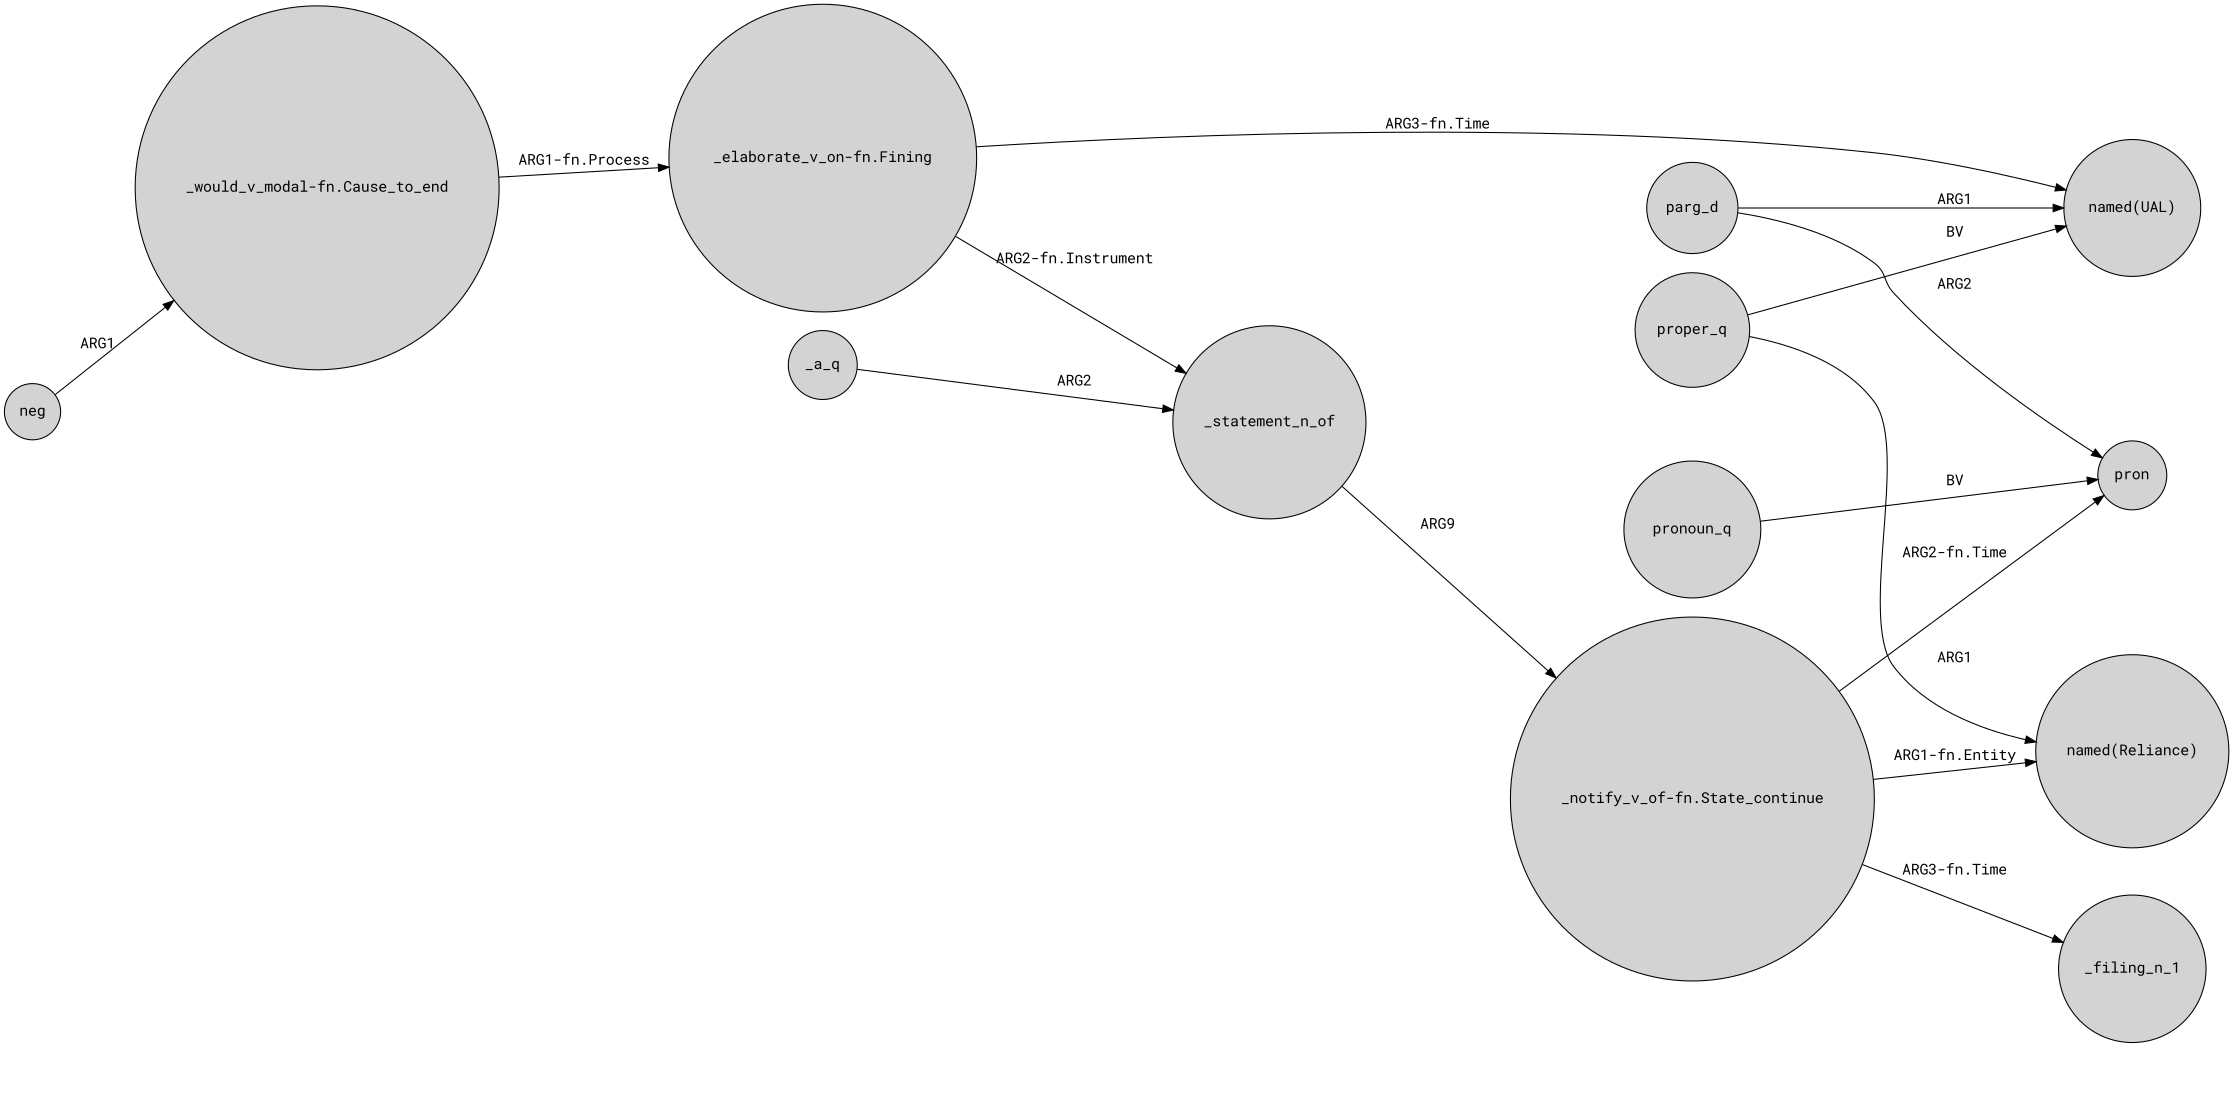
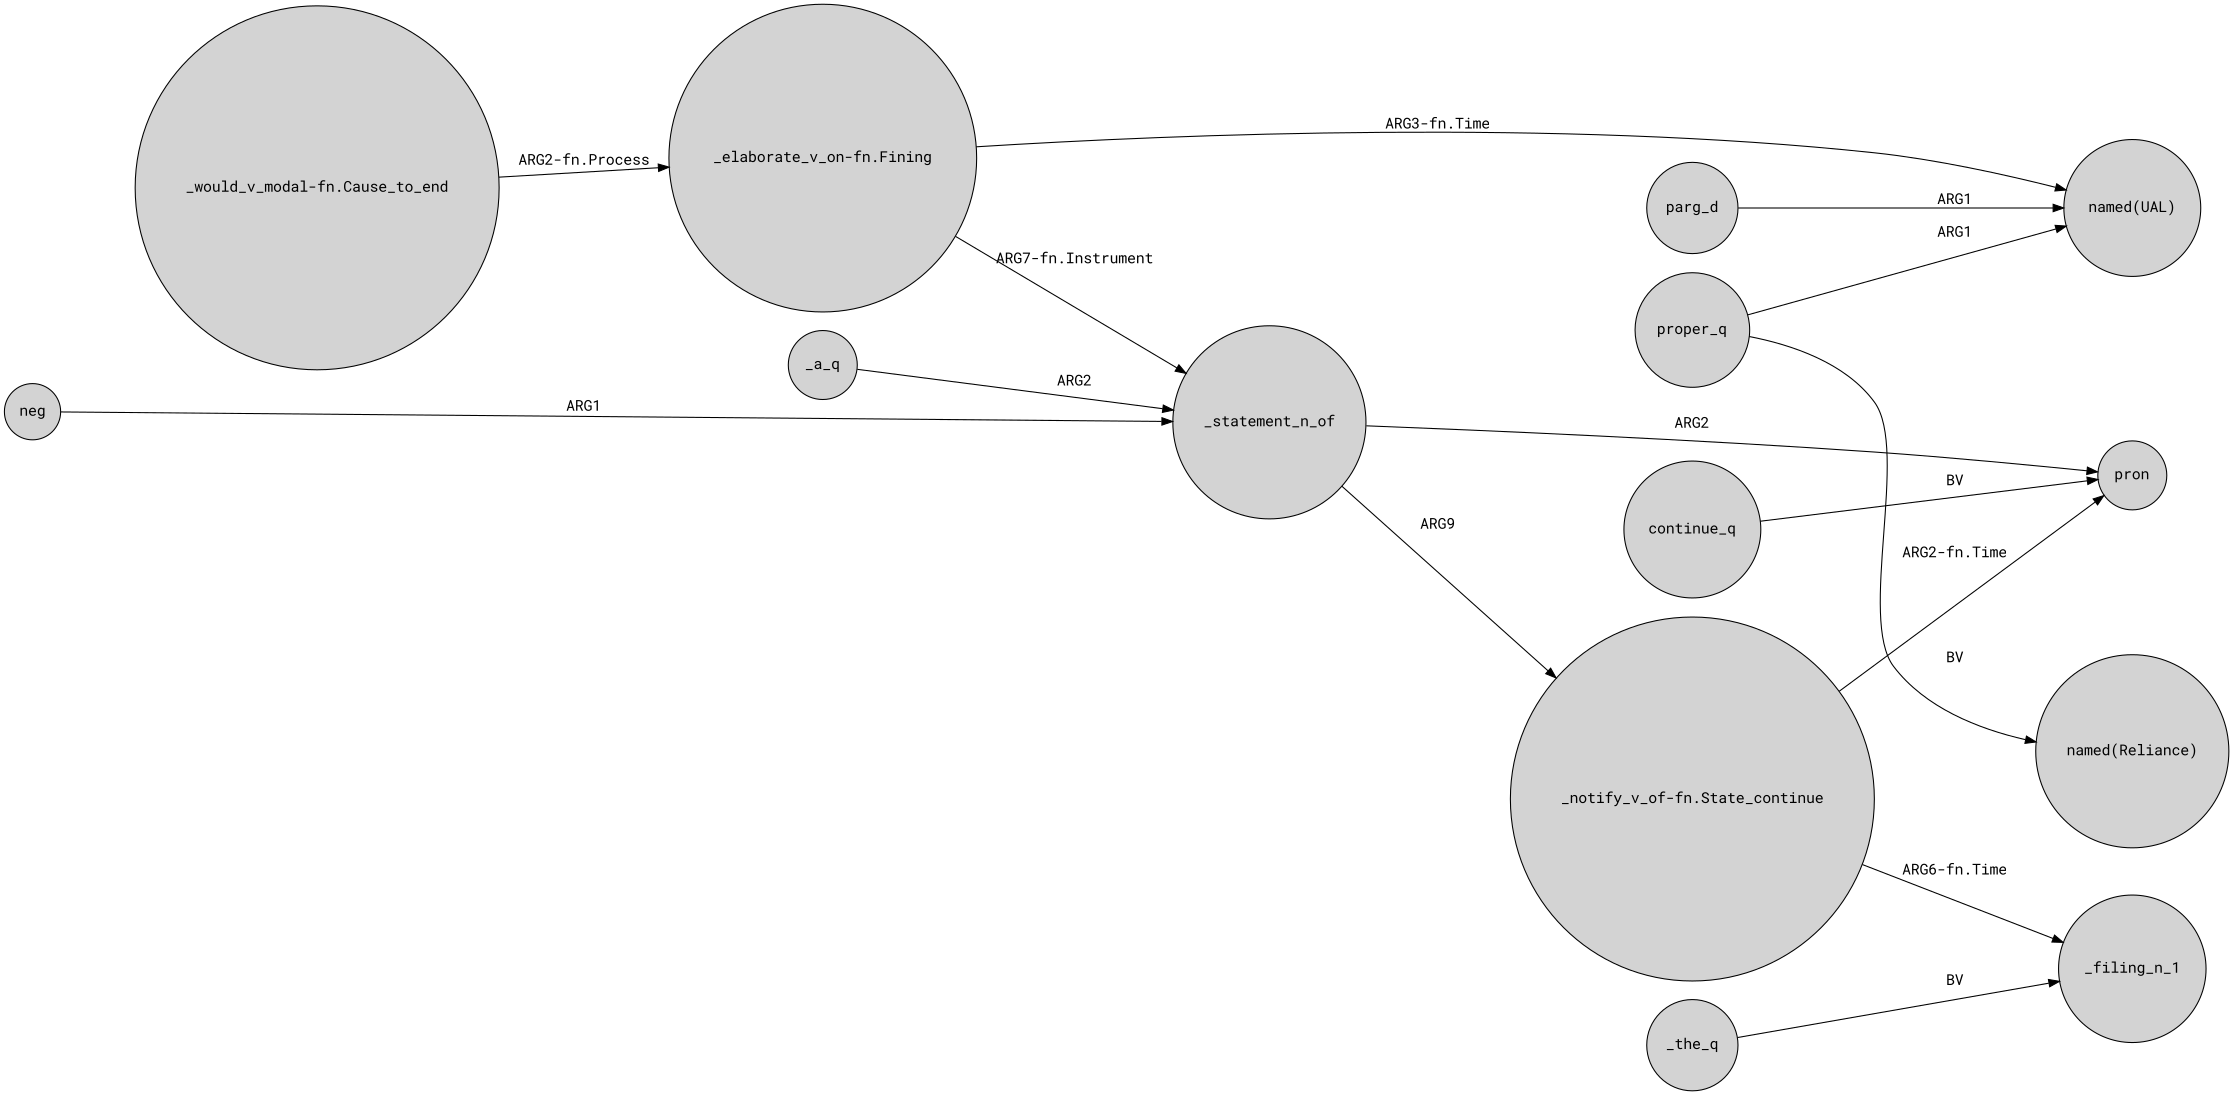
edge "_would_v_modal-fn.Cause_to_end" -> "_elaborate_v_on-fn.Fining": label "ARG1-fn.Process" -> "ARG2-fn.Process"
edge "proper_q" -> "named(UAL)": label "BV" -> "ARG1"
edge "_elaborate_v_on-fn.Fining" -> "_statement_n_of": label "ARG2-fn.Instrument" -> "ARG7-fn.Instrument"
edge "parg_d" -> "pron": now "_statement_n_of" -> "pron"
edge "neg" -> "_would_v_modal-fn.Cause_to_end": now "neg" -> "_statement_n_of"
node "pronoun_q": label "pronoun_q" -> "continue_q"
edge "proper_q" -> "named(Reliance)": label "ARG1" -> "BV"
edge "_notify_v_of-fn.State_continue" -> "named(Reliance)": removed, label "ARG1-fn.Entity"
edge "_notify_v_of-fn.State_continue" -> "_filing_n_1": label "ARG3-fn.Time" -> "ARG6-fn.Time"
node "_the_q": added
